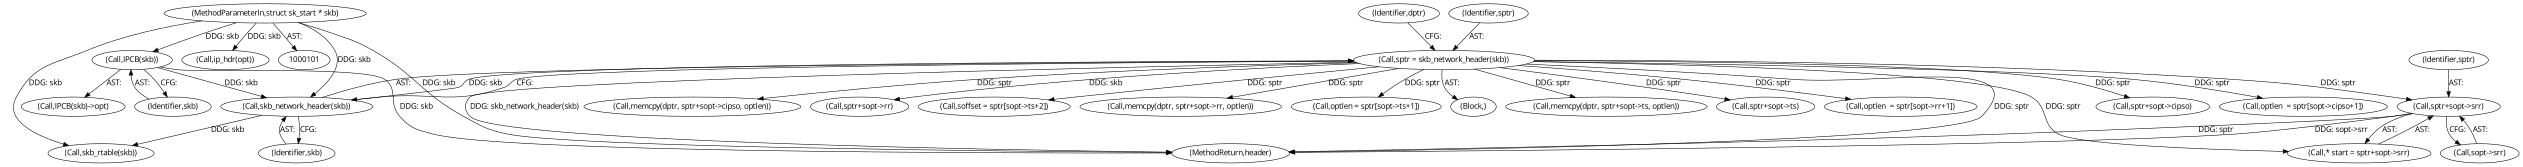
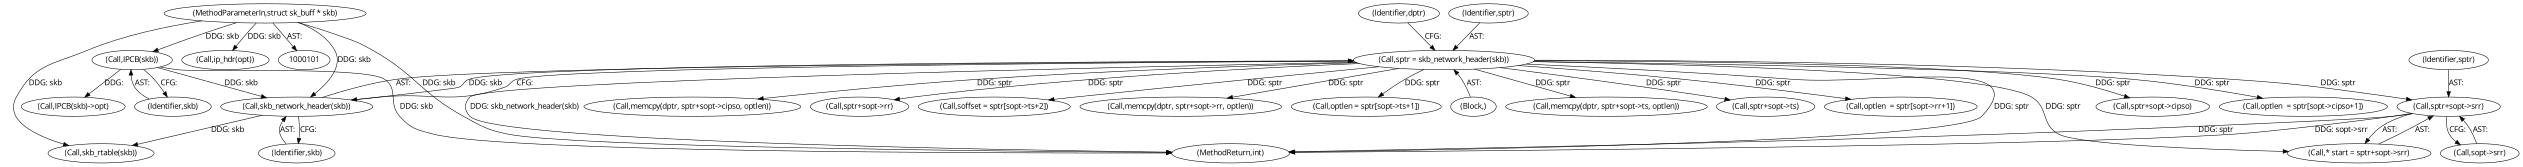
node "(MethodParameterIn,struct sk_start * skb)": label "(MethodParameterIn,struct sk_start * skb)" -> "(MethodParameterIn,struct sk_buff * skb)"
edge "(Call,IPCB(skb))" -> "(Call,IPCB(skb)->opt)": label "AST: " -> "DDG: "
edge "(Call,sptr = skb_network_header(skb))" -> "(Call,sptr+sopt->rr)": label "DDG: skb" -> "DDG: sptr"
edge "(Call,sptr = skb_network_header(skb))" -> "(Block,)": reversed
node "(MethodReturn,header)": label "(MethodReturn,header)" -> "(MethodReturn,int)"
